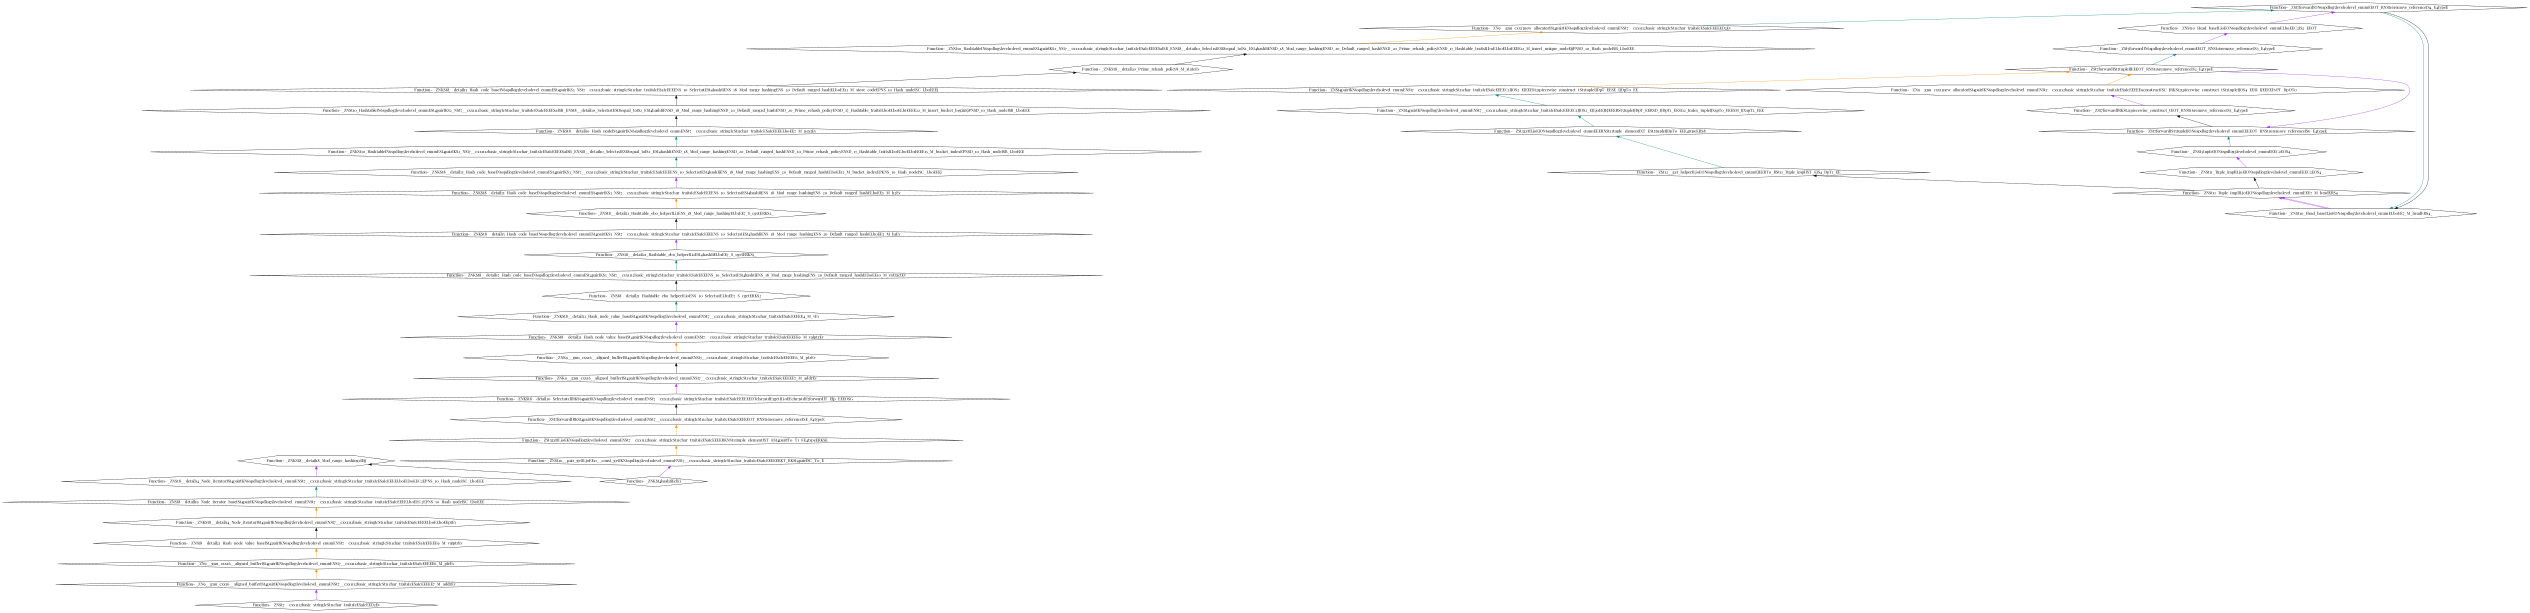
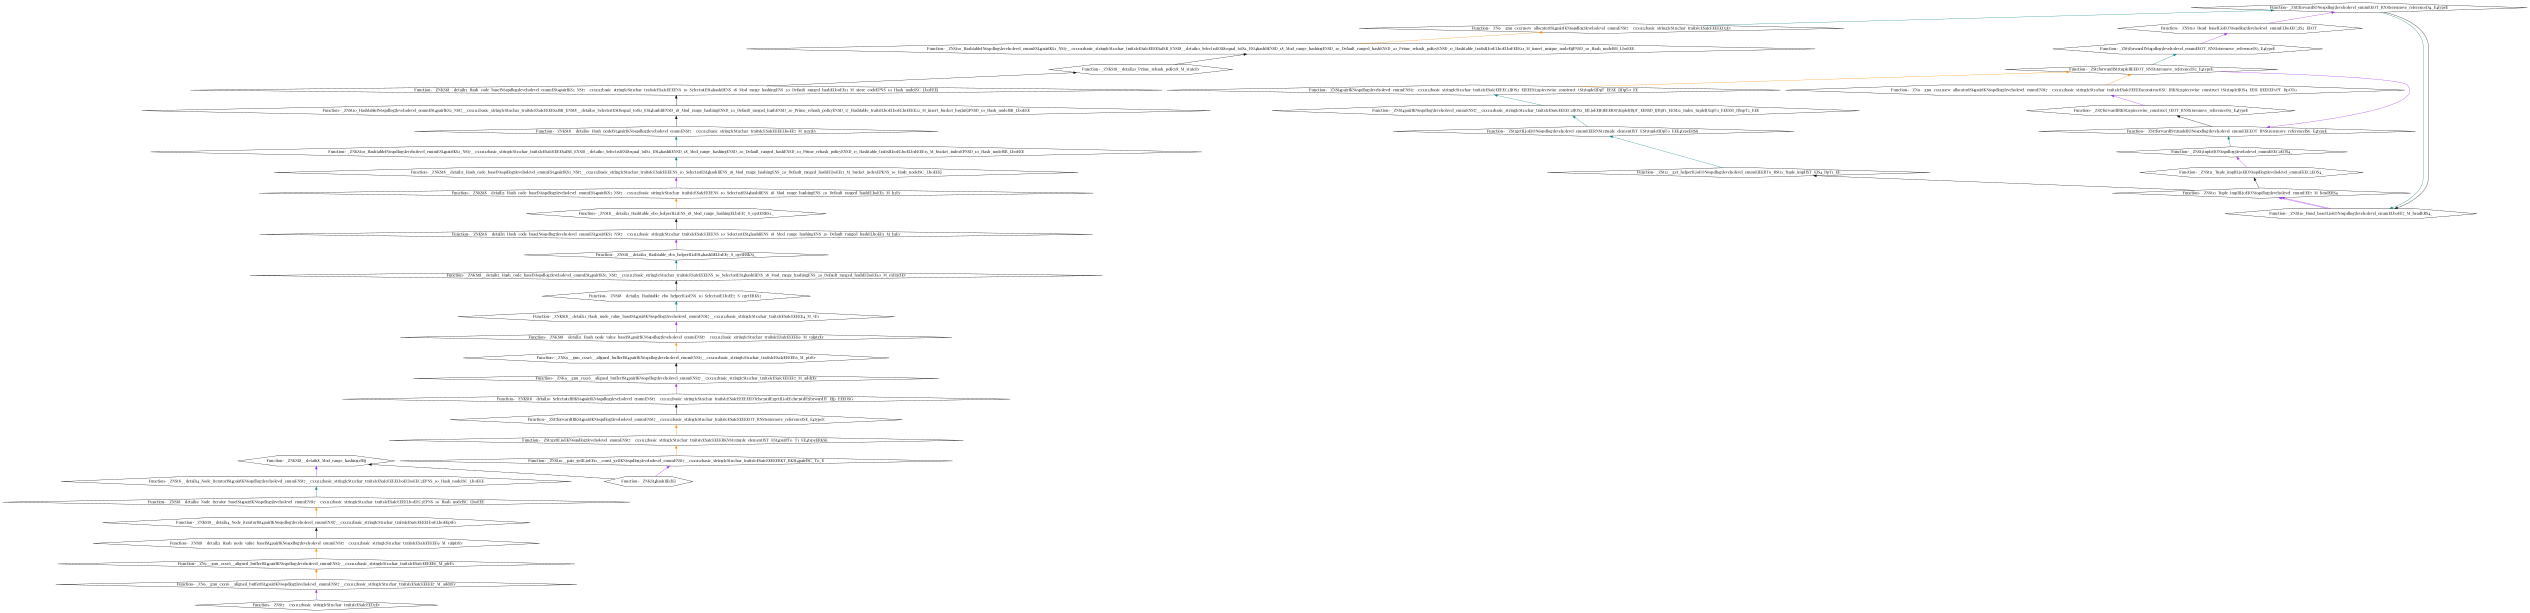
node "Function- _ZNSt5tupleIJON6spdlog5level10level_enumEEEC2EOS4_": shape hexagon -> diamond
node "Function- _ZNKSt4hashIiEclEi": shape diamond -> hexagon
